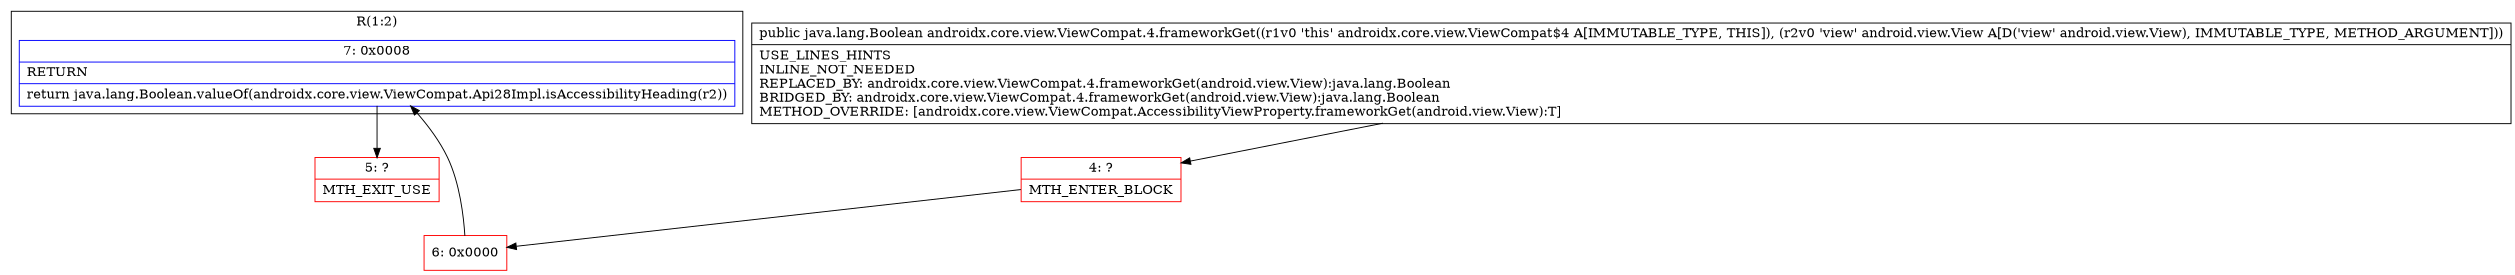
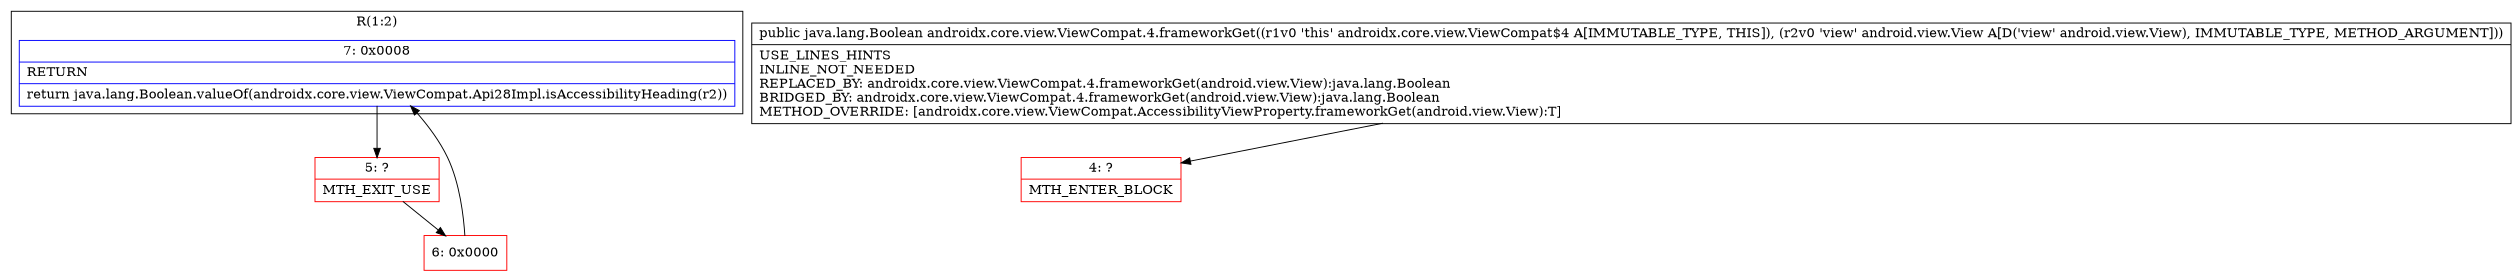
edge "4: ?" -> "6: 0x0000": now "5: ?" -> "6: 0x0000"
